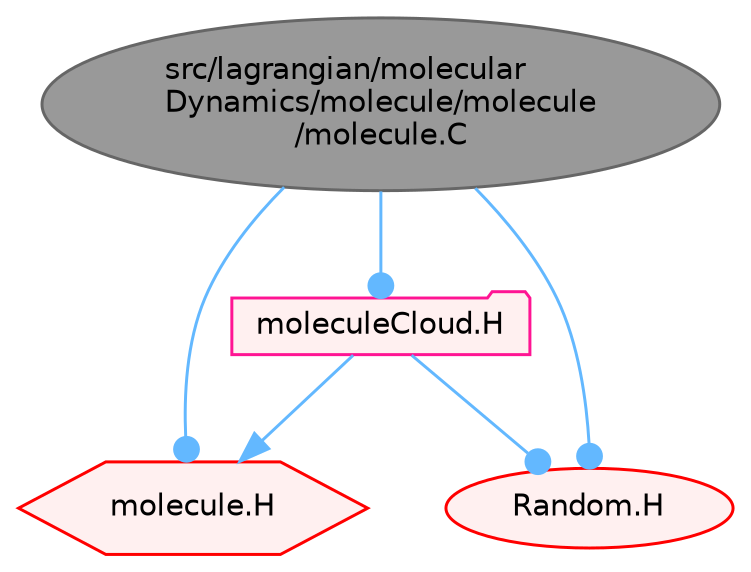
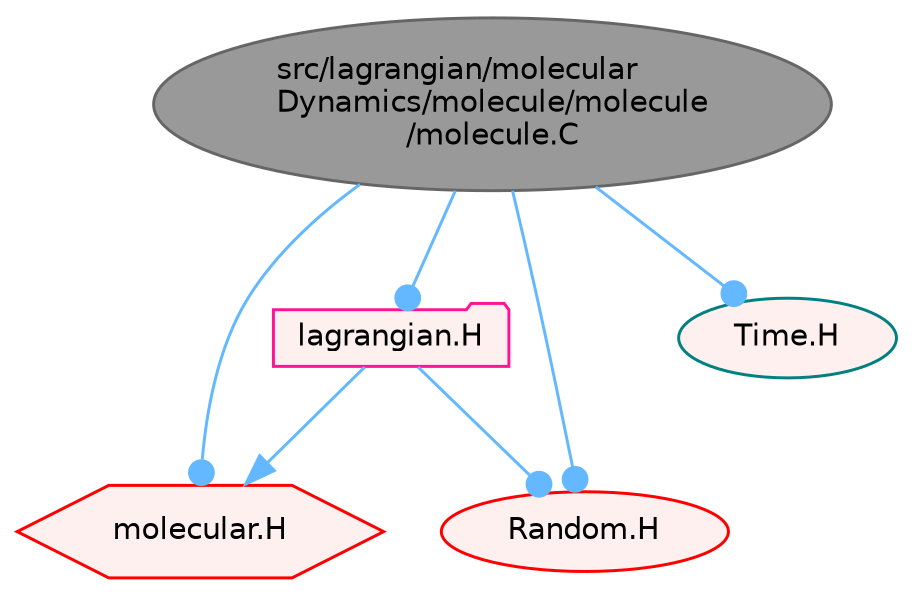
node "moleculeCloud.H": label "moleculeCloud.H" -> "lagrangian.H"
node "Time.H": added
node "molecule.H": label "molecule.H" -> "molecular.H"
